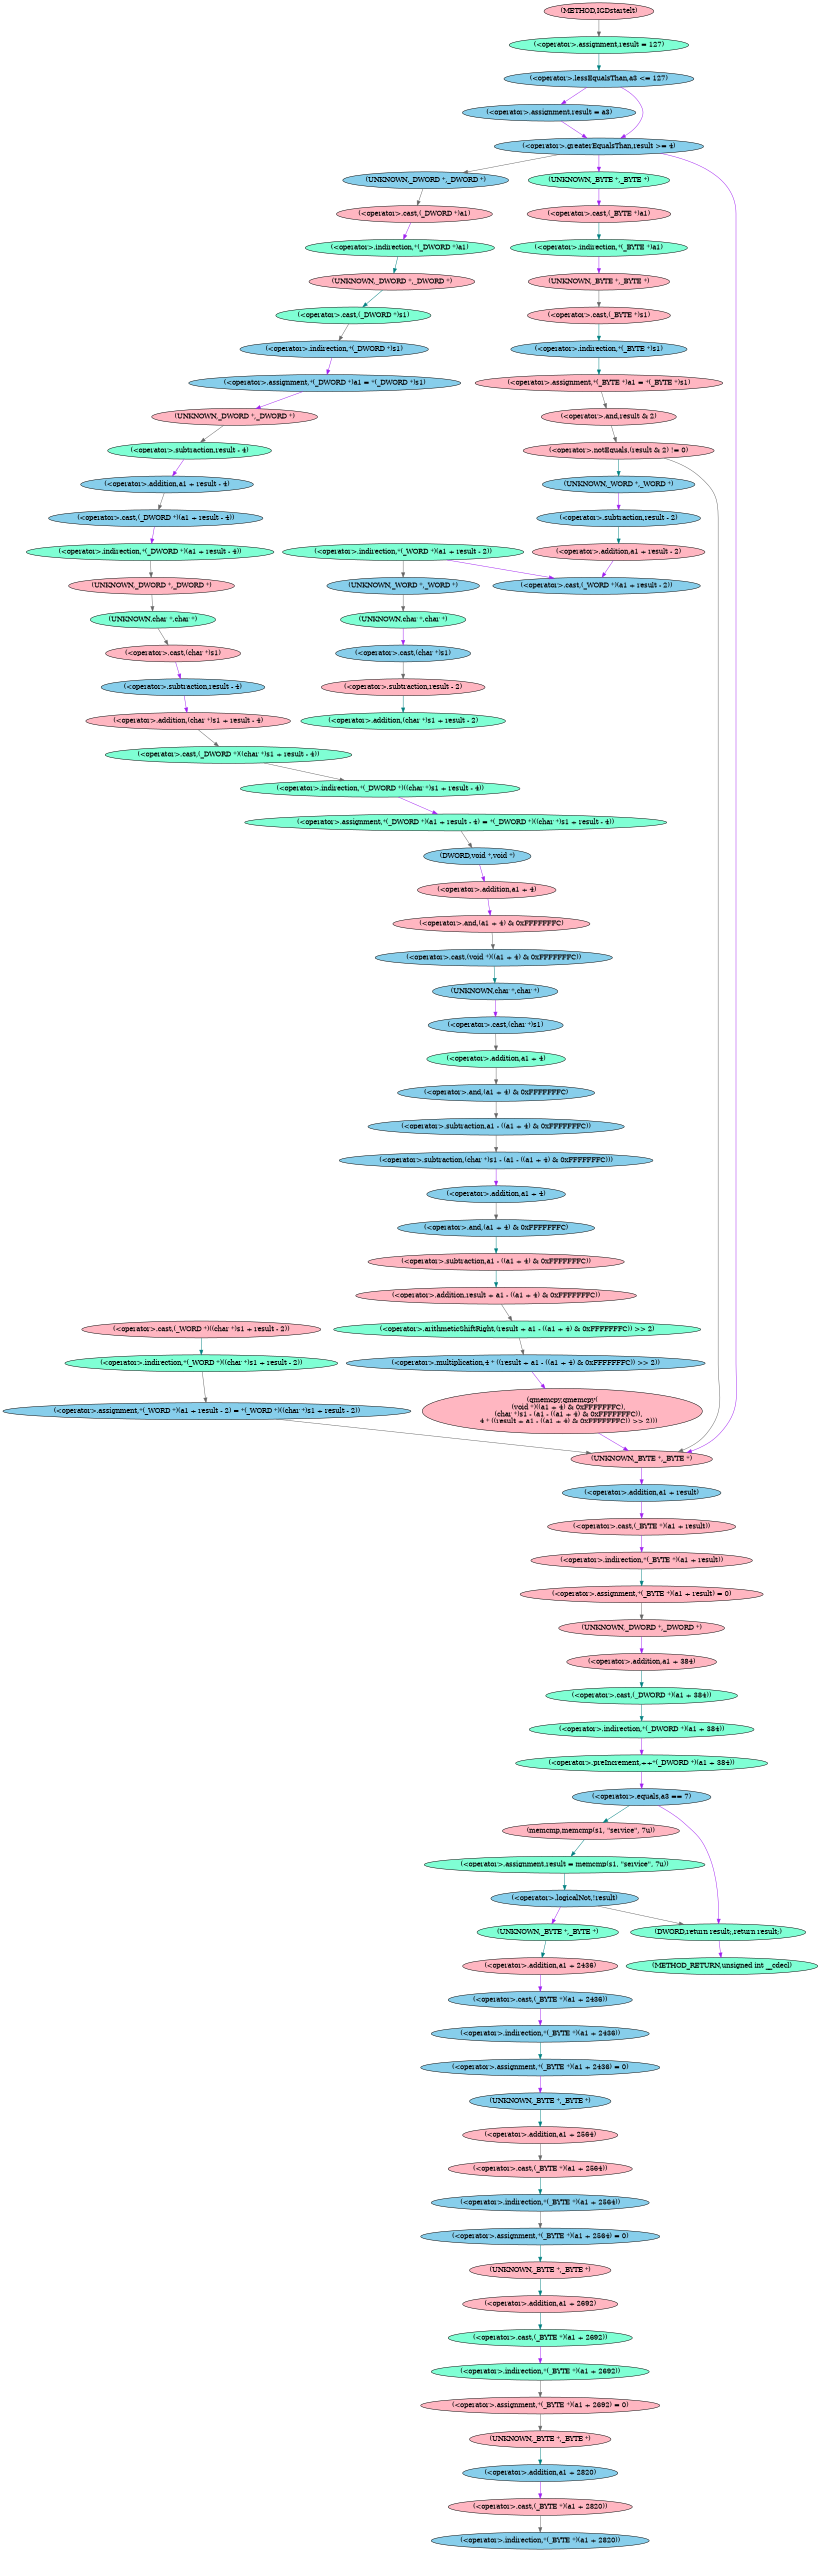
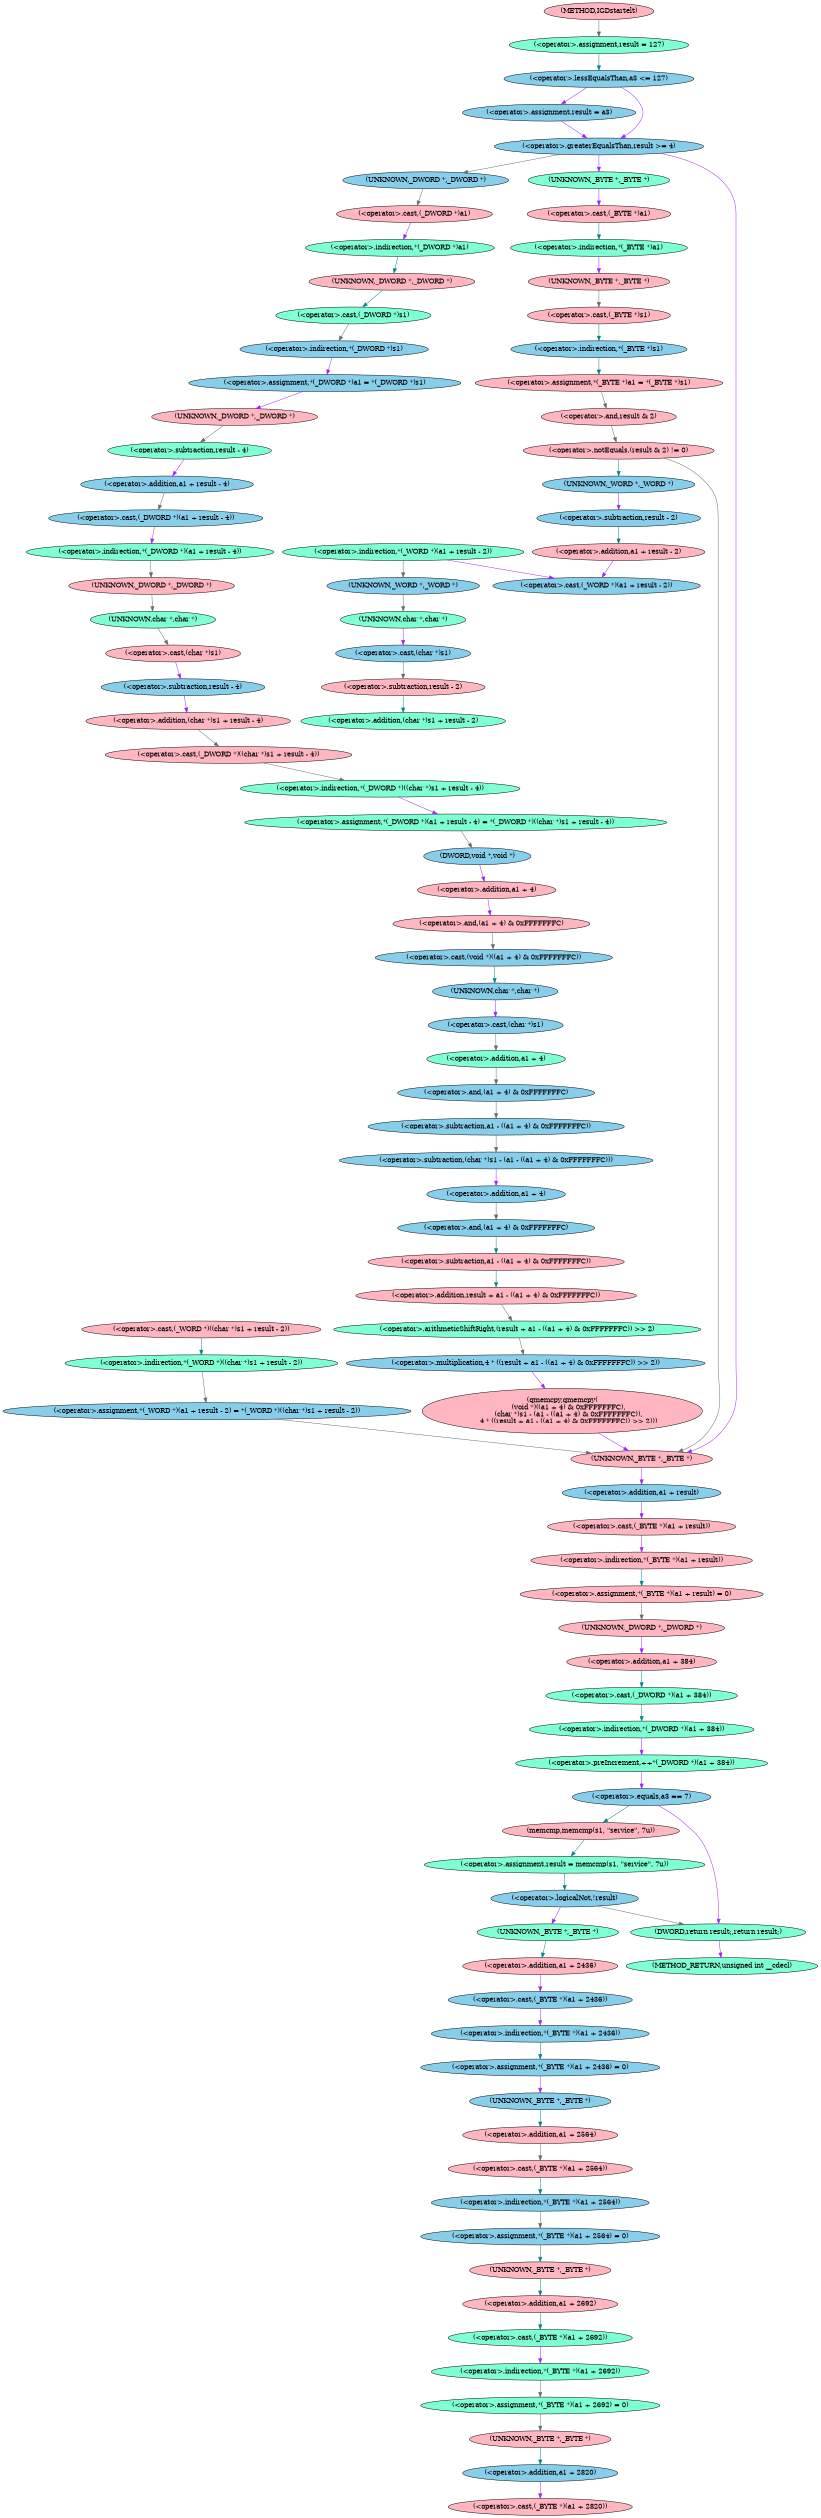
node "(<operator>.cast,(_DWORD *)((char *)s1 + result - 4))": fillcolor aquamarine -> lightpink
node "(<operator>.assignment,*(_BYTE *)(a1 + 2692) = 0)": fillcolor lightpink -> aquamarine
node "(<operator>.indirection,*(_BYTE *)(a1 + 2820))": removed
